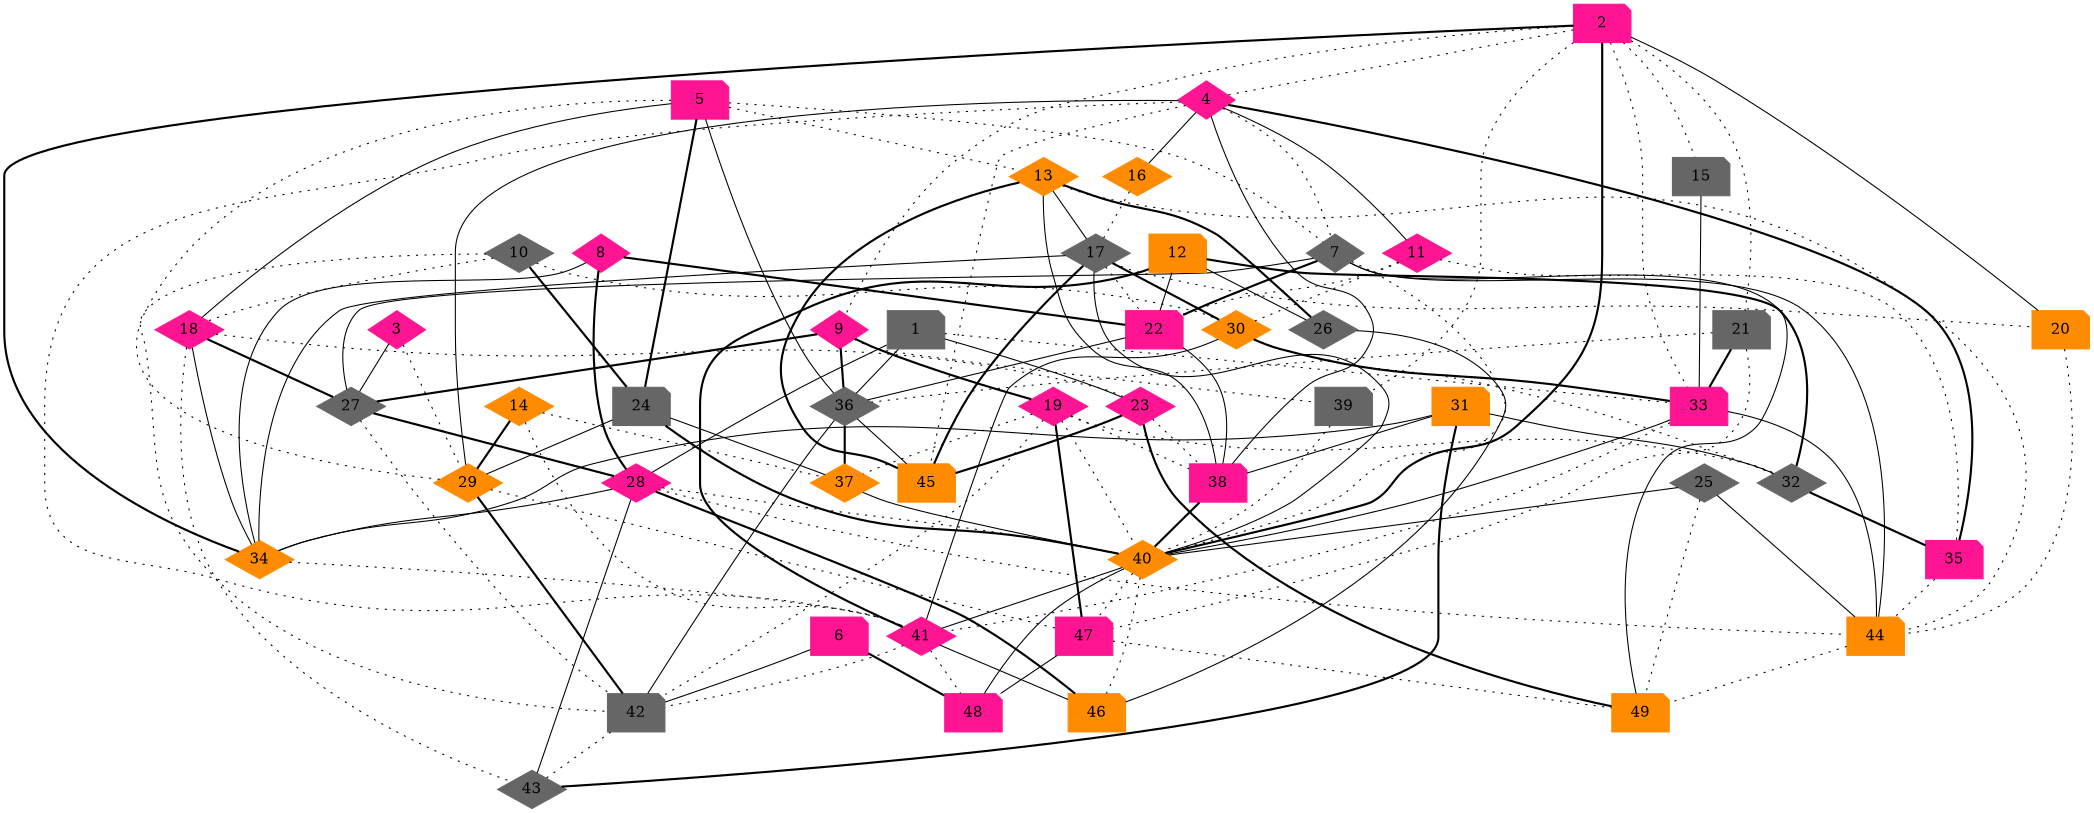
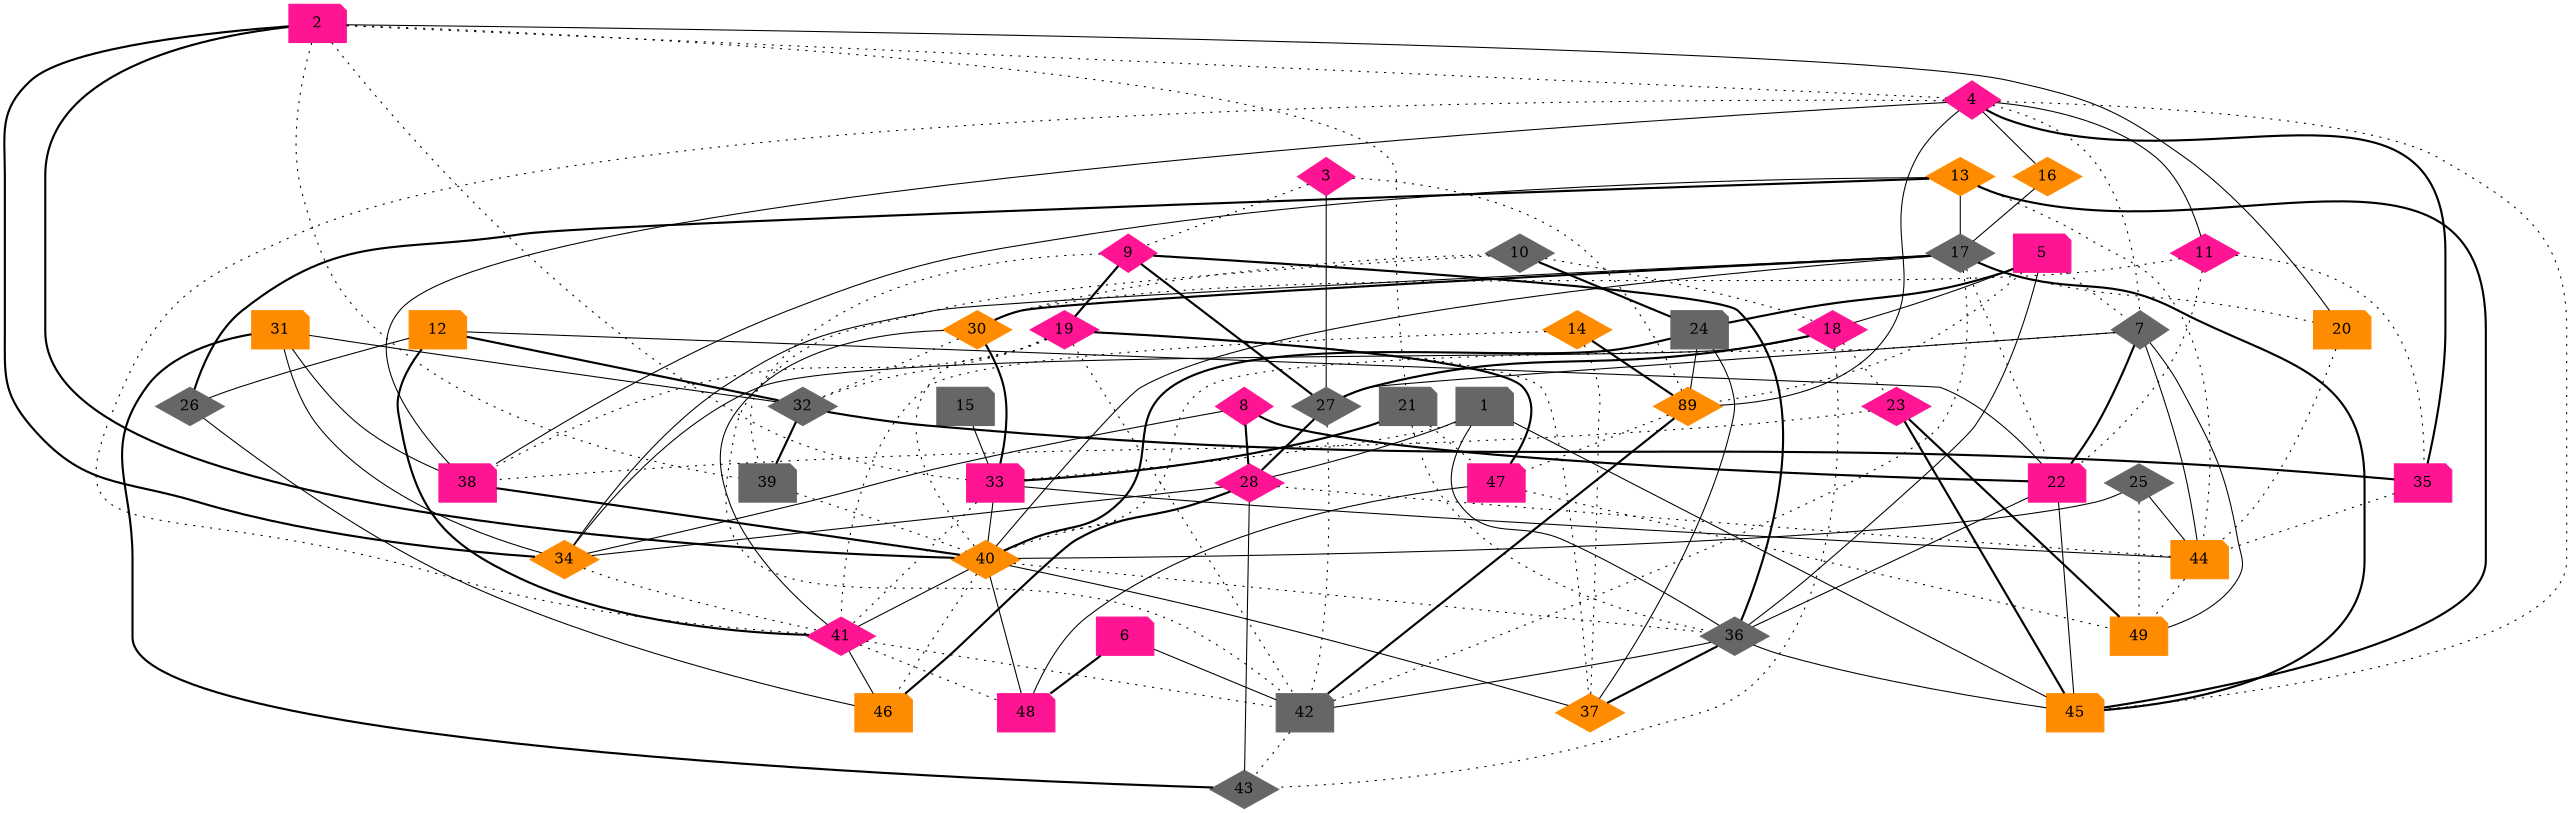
edge "2" -- "9": now "3" -- "9"
edge "2" -- "15": removed
edge "5" -- "13": removed
edge "16" -- "17": style dotted -> solid
edge "1" -- "23": now "1" -- "45"
edge "22" -- "38": now "22" -- "45"
edge "32" -- "39": added
node "29": label "29" -> "89"
edge "17" -- "42": added
edge "40" -- "47": now "40" -- "36"
